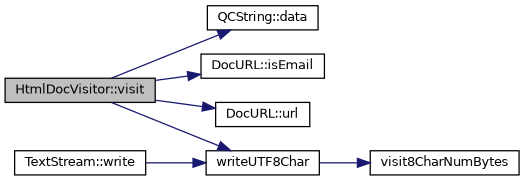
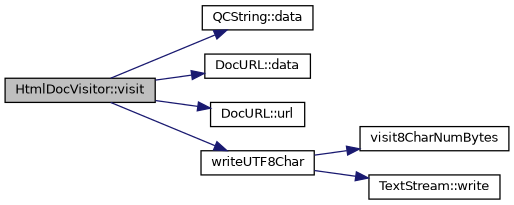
node "DocURL::isEmail": label "DocURL::isEmail" -> "DocURL::data"
edge "TextStream::write" -> "writeUTF8Char": reversed
